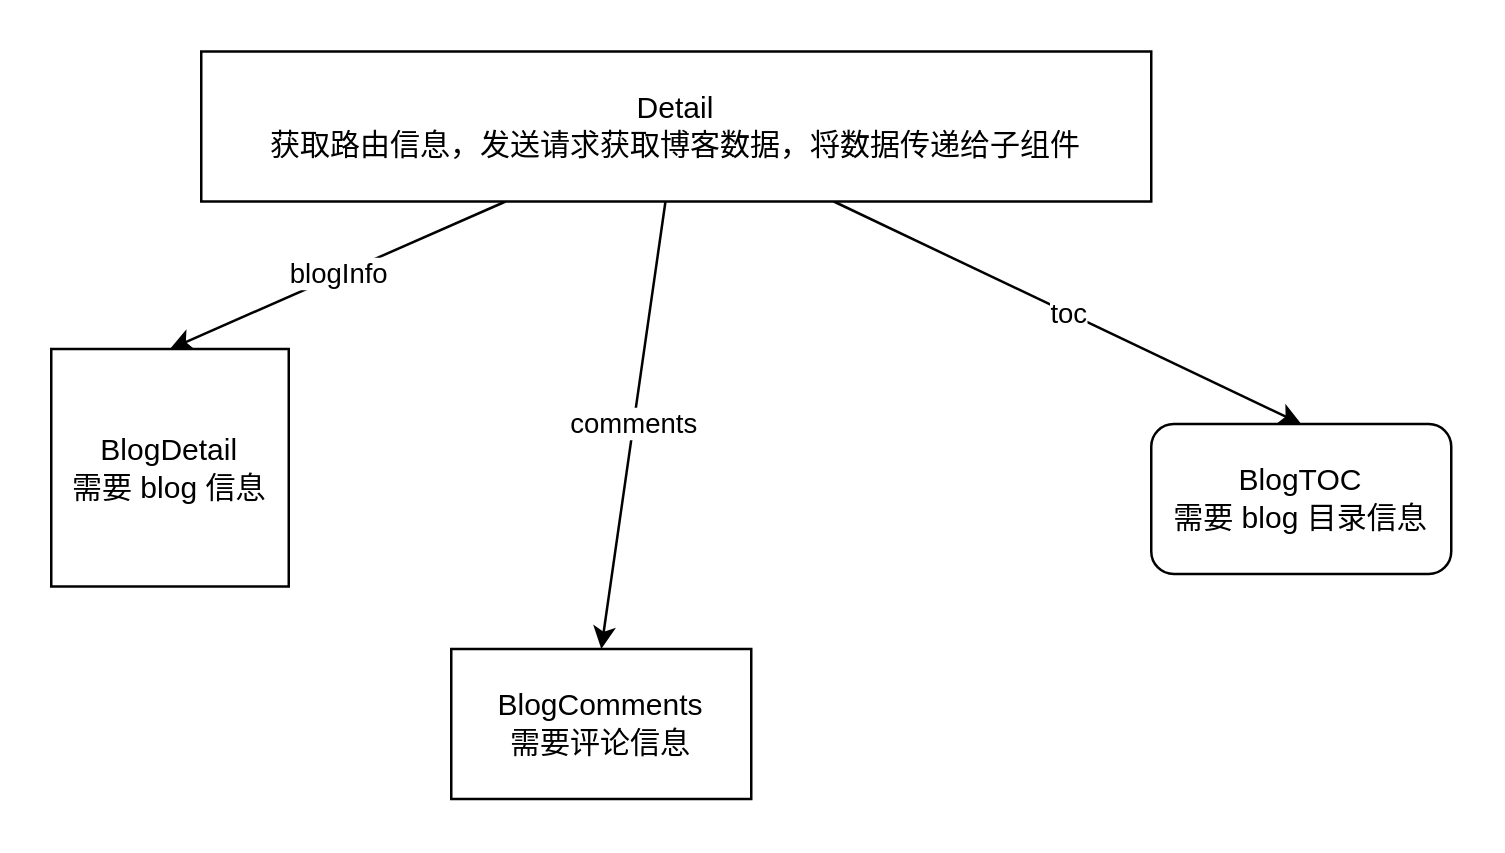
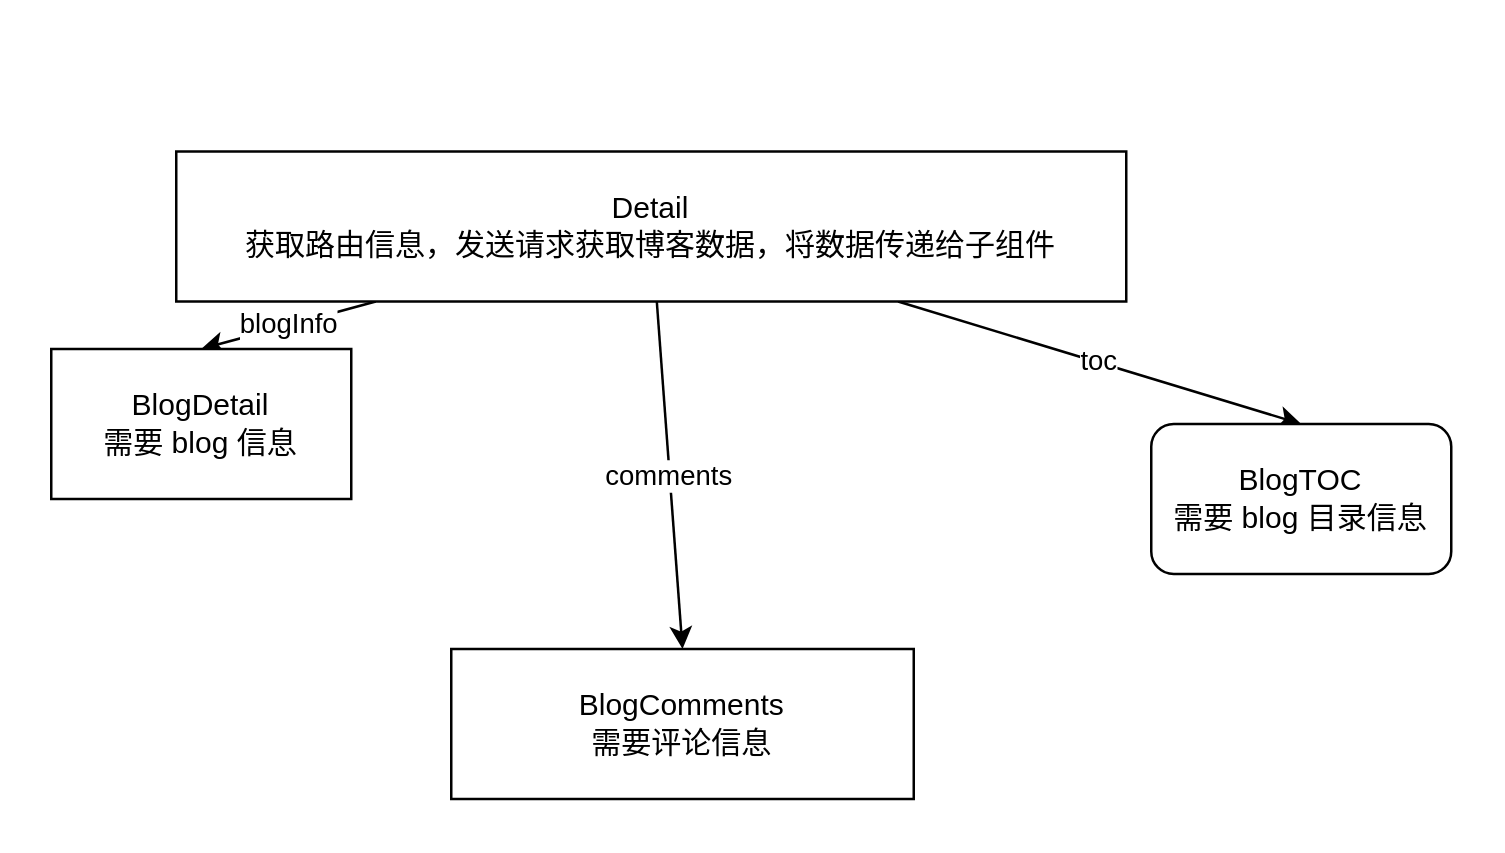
node "Detail 获取路由信息，发送请求获取博客数据，将数据传递给子组件": moved (676, 126) -> (651, 226)
node "BlogDetail 需要 blog 信息": size 238x238 -> 300x150
node "BlogComments 需要评论信息": size 300x150 -> 463x150
